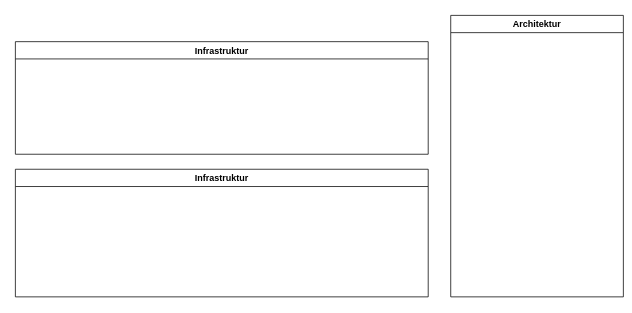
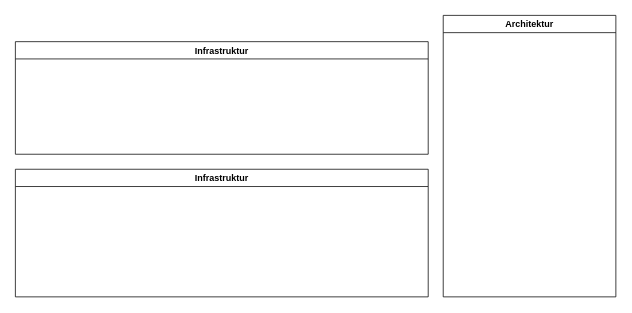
node "Architektur": moved (537, 156) -> (529, 156)
